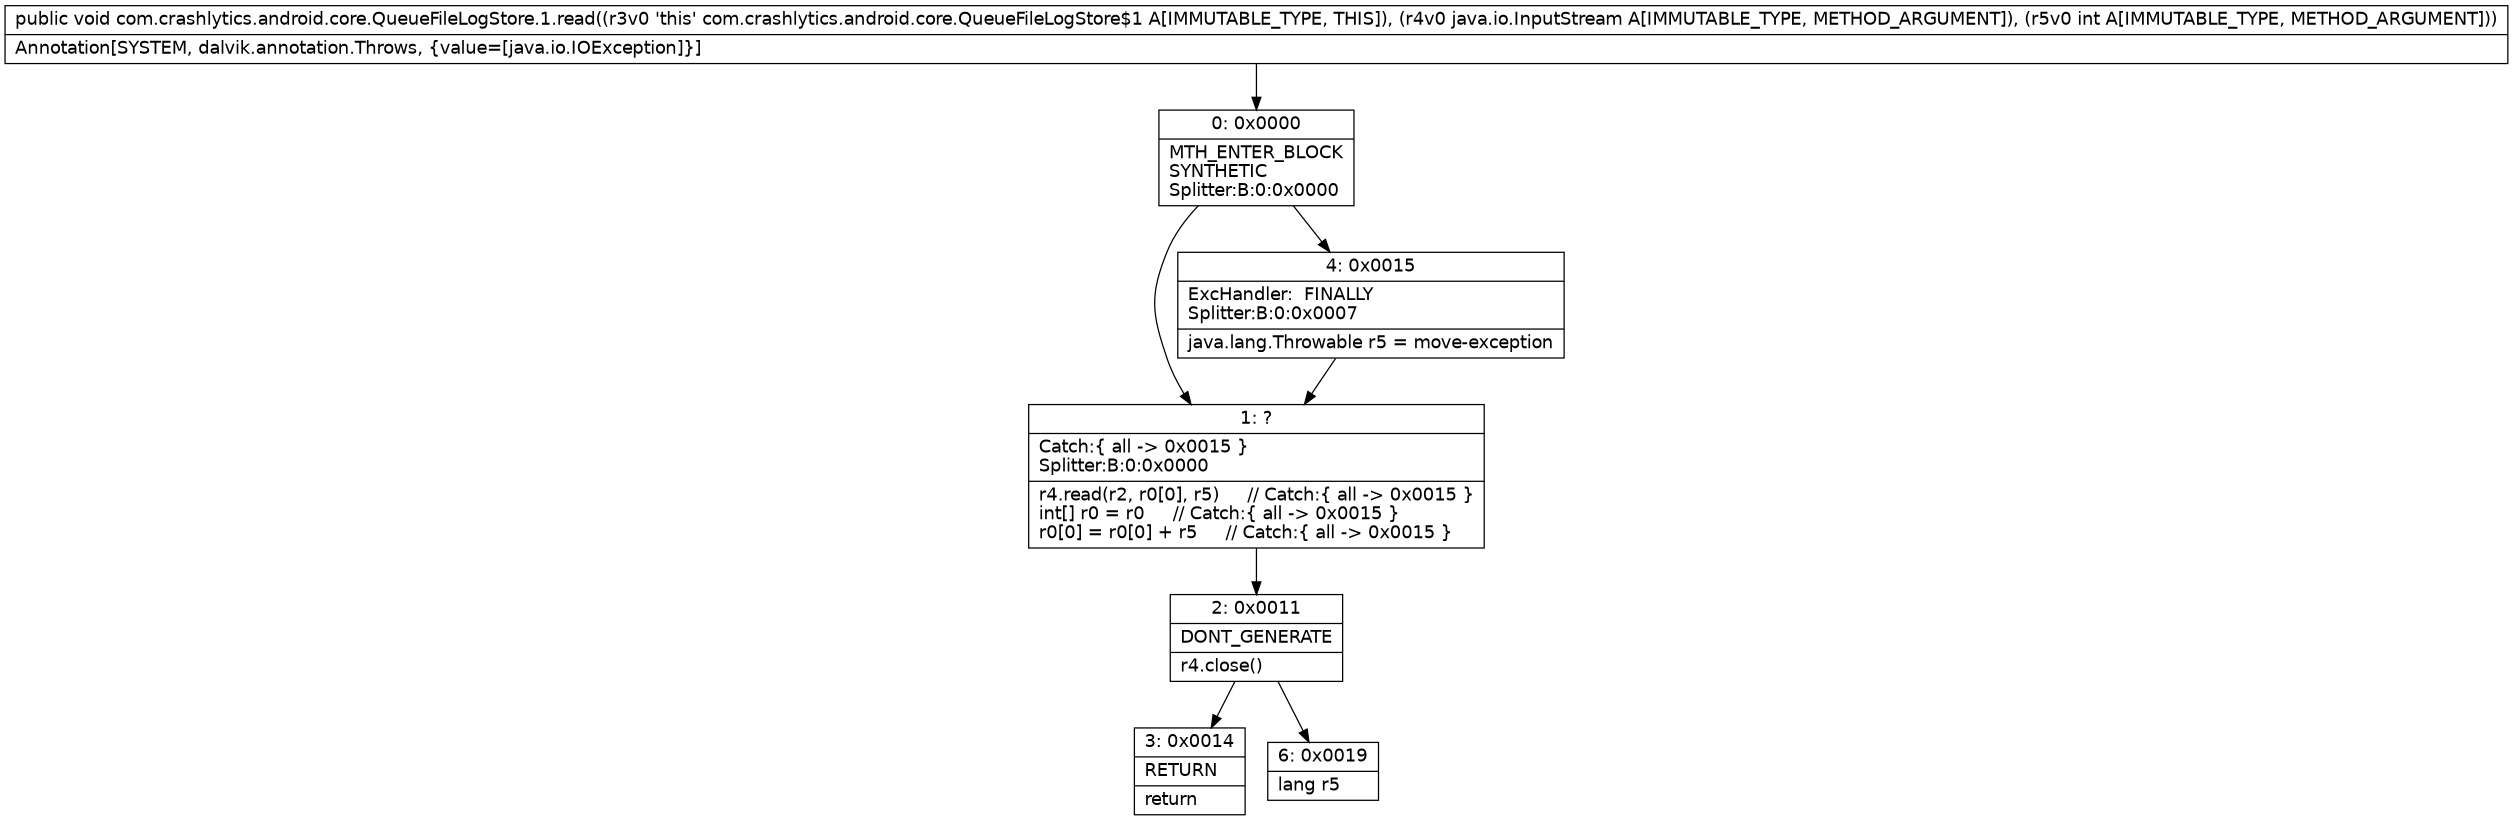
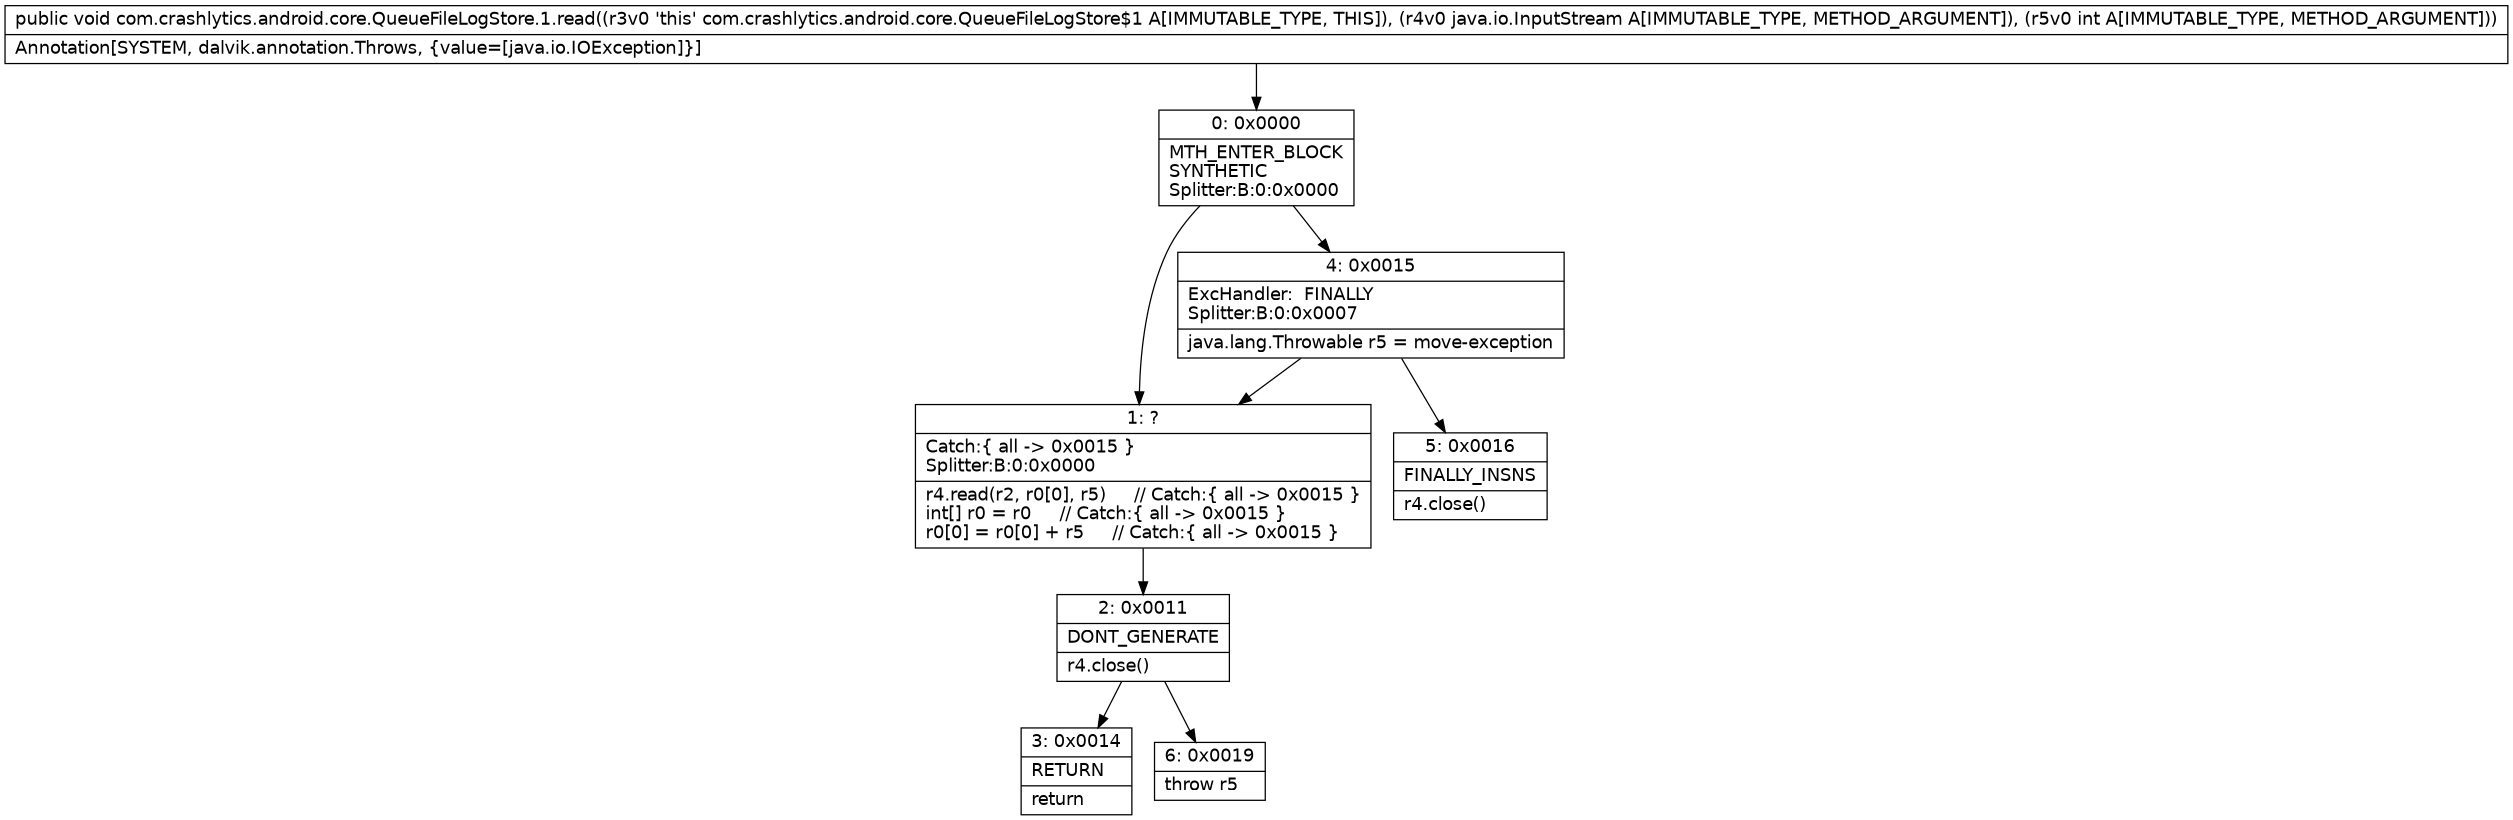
node "5: 0x0016": added
node "6: 0x0019": text "lang r5" -> "throw r5"
